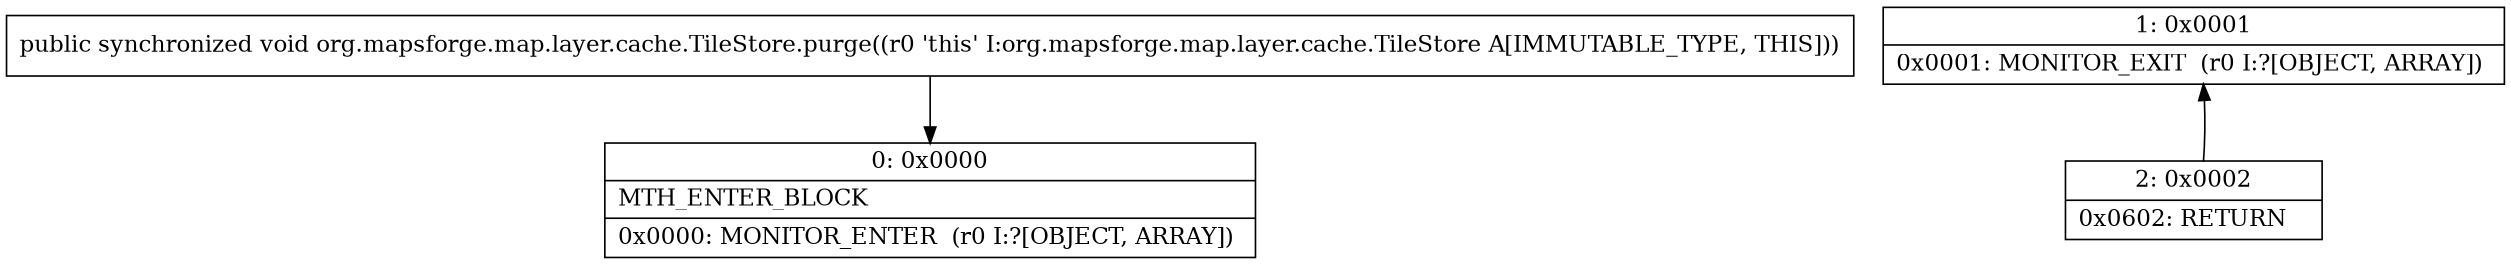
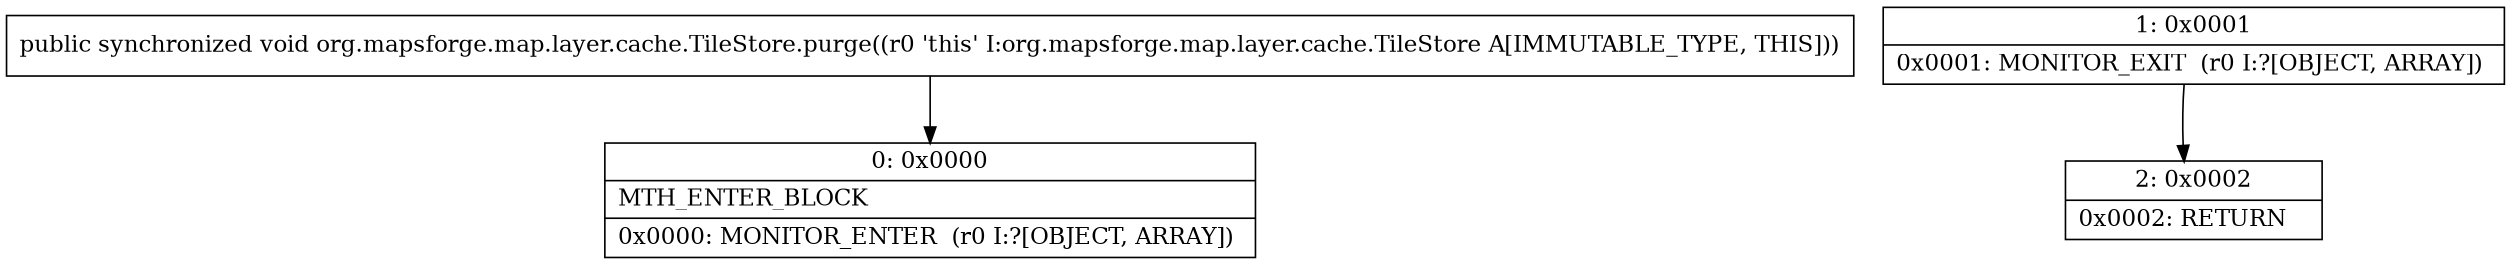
edge "2: 0x0002" -> "1: 0x0001": reversed
node "2: 0x0002": text "0x0602: RETURN" -> "0x0002: RETURN"
